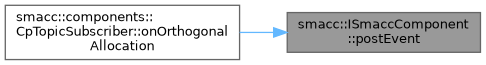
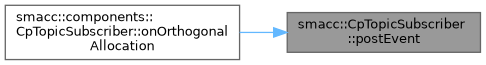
node "smacc::ISmaccComponent ::postEvent": label "smacc::ISmaccComponent ::postEvent" -> "smacc::CpTopicSubscriber ::postEvent"
